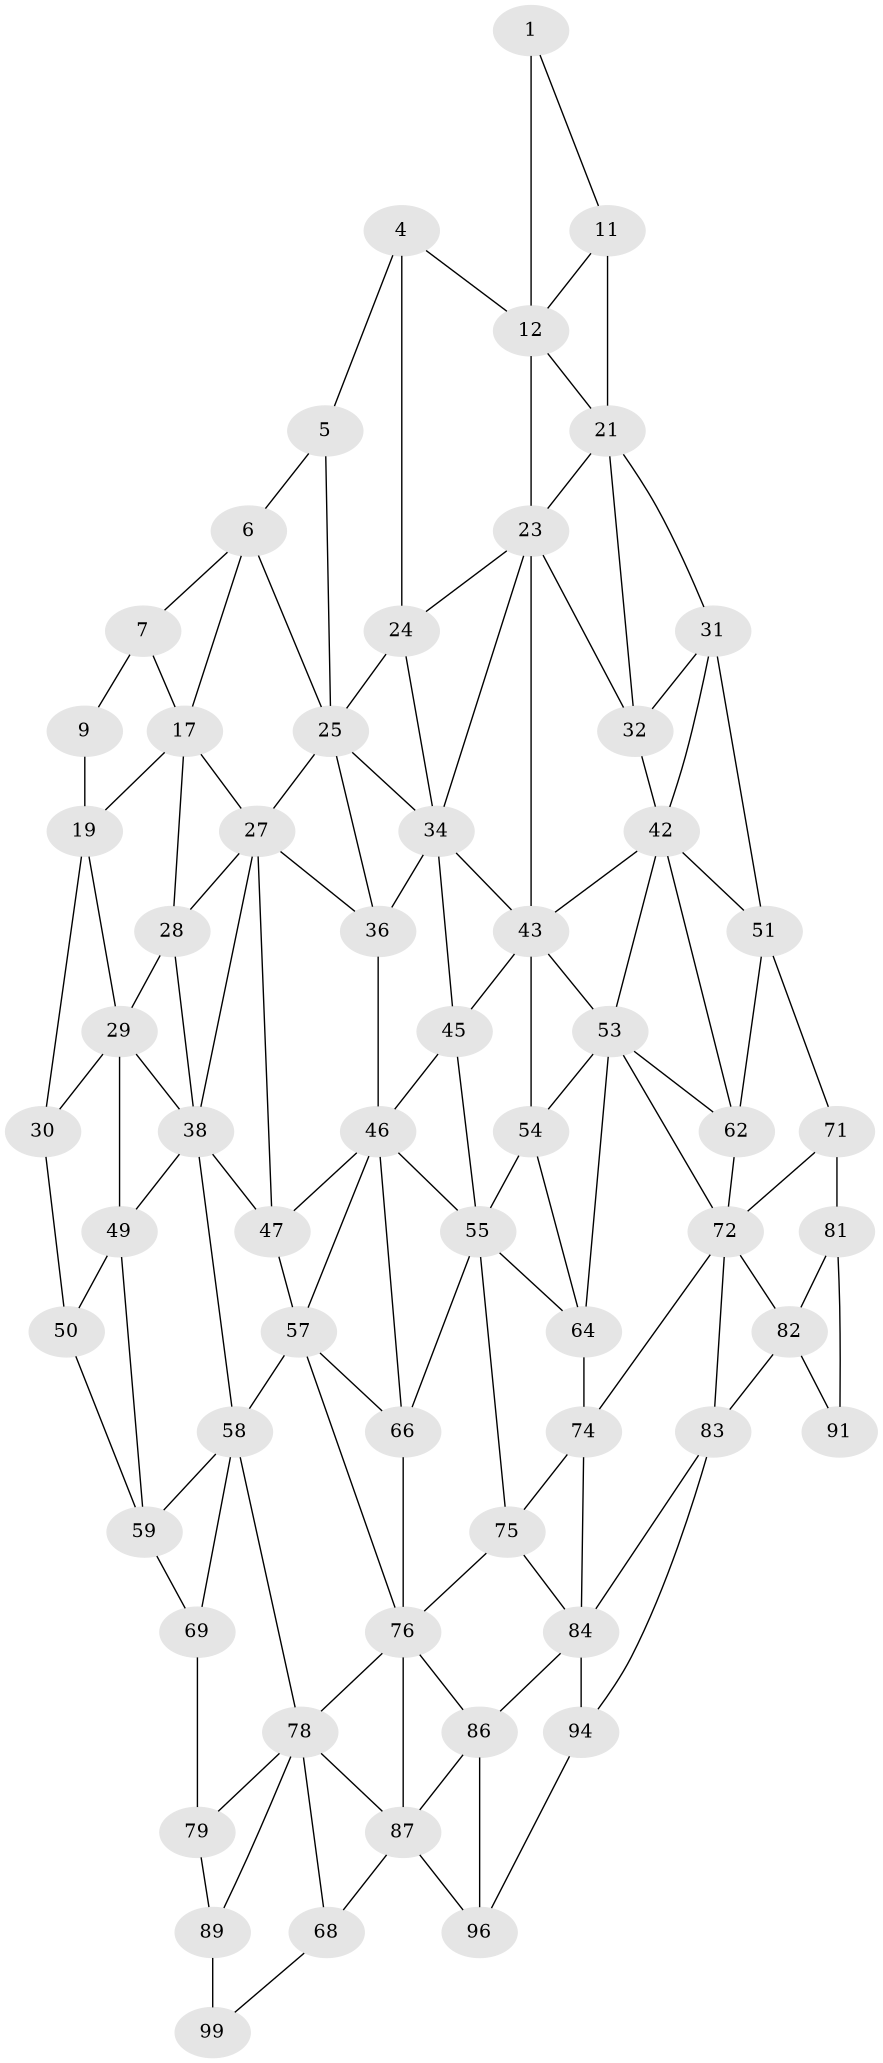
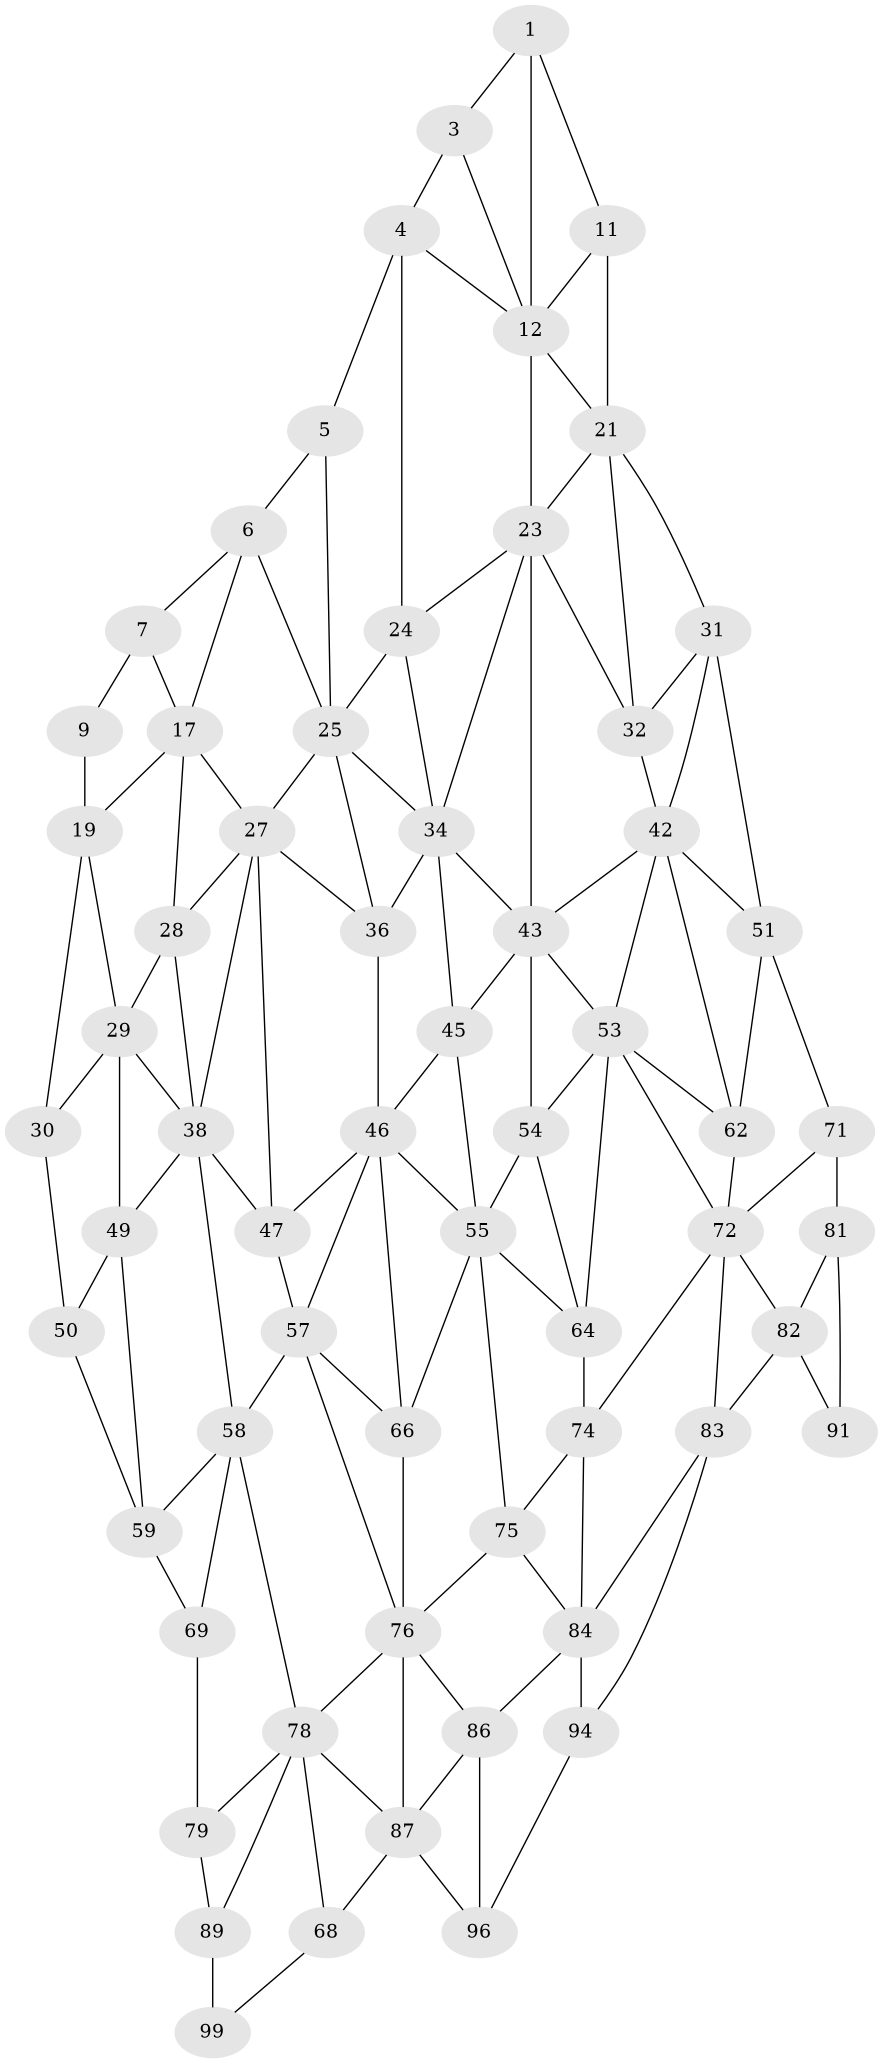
node "3": added
